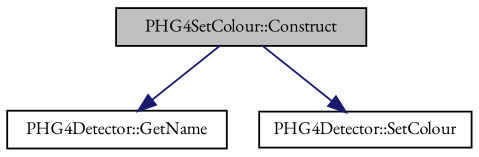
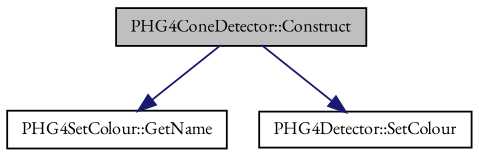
node "PHG4SetColour::Construct": label "PHG4SetColour::Construct" -> "PHG4ConeDetector::Construct"
node "PHG4Detector::GetName": label "PHG4Detector::GetName" -> "PHG4SetColour::GetName"
